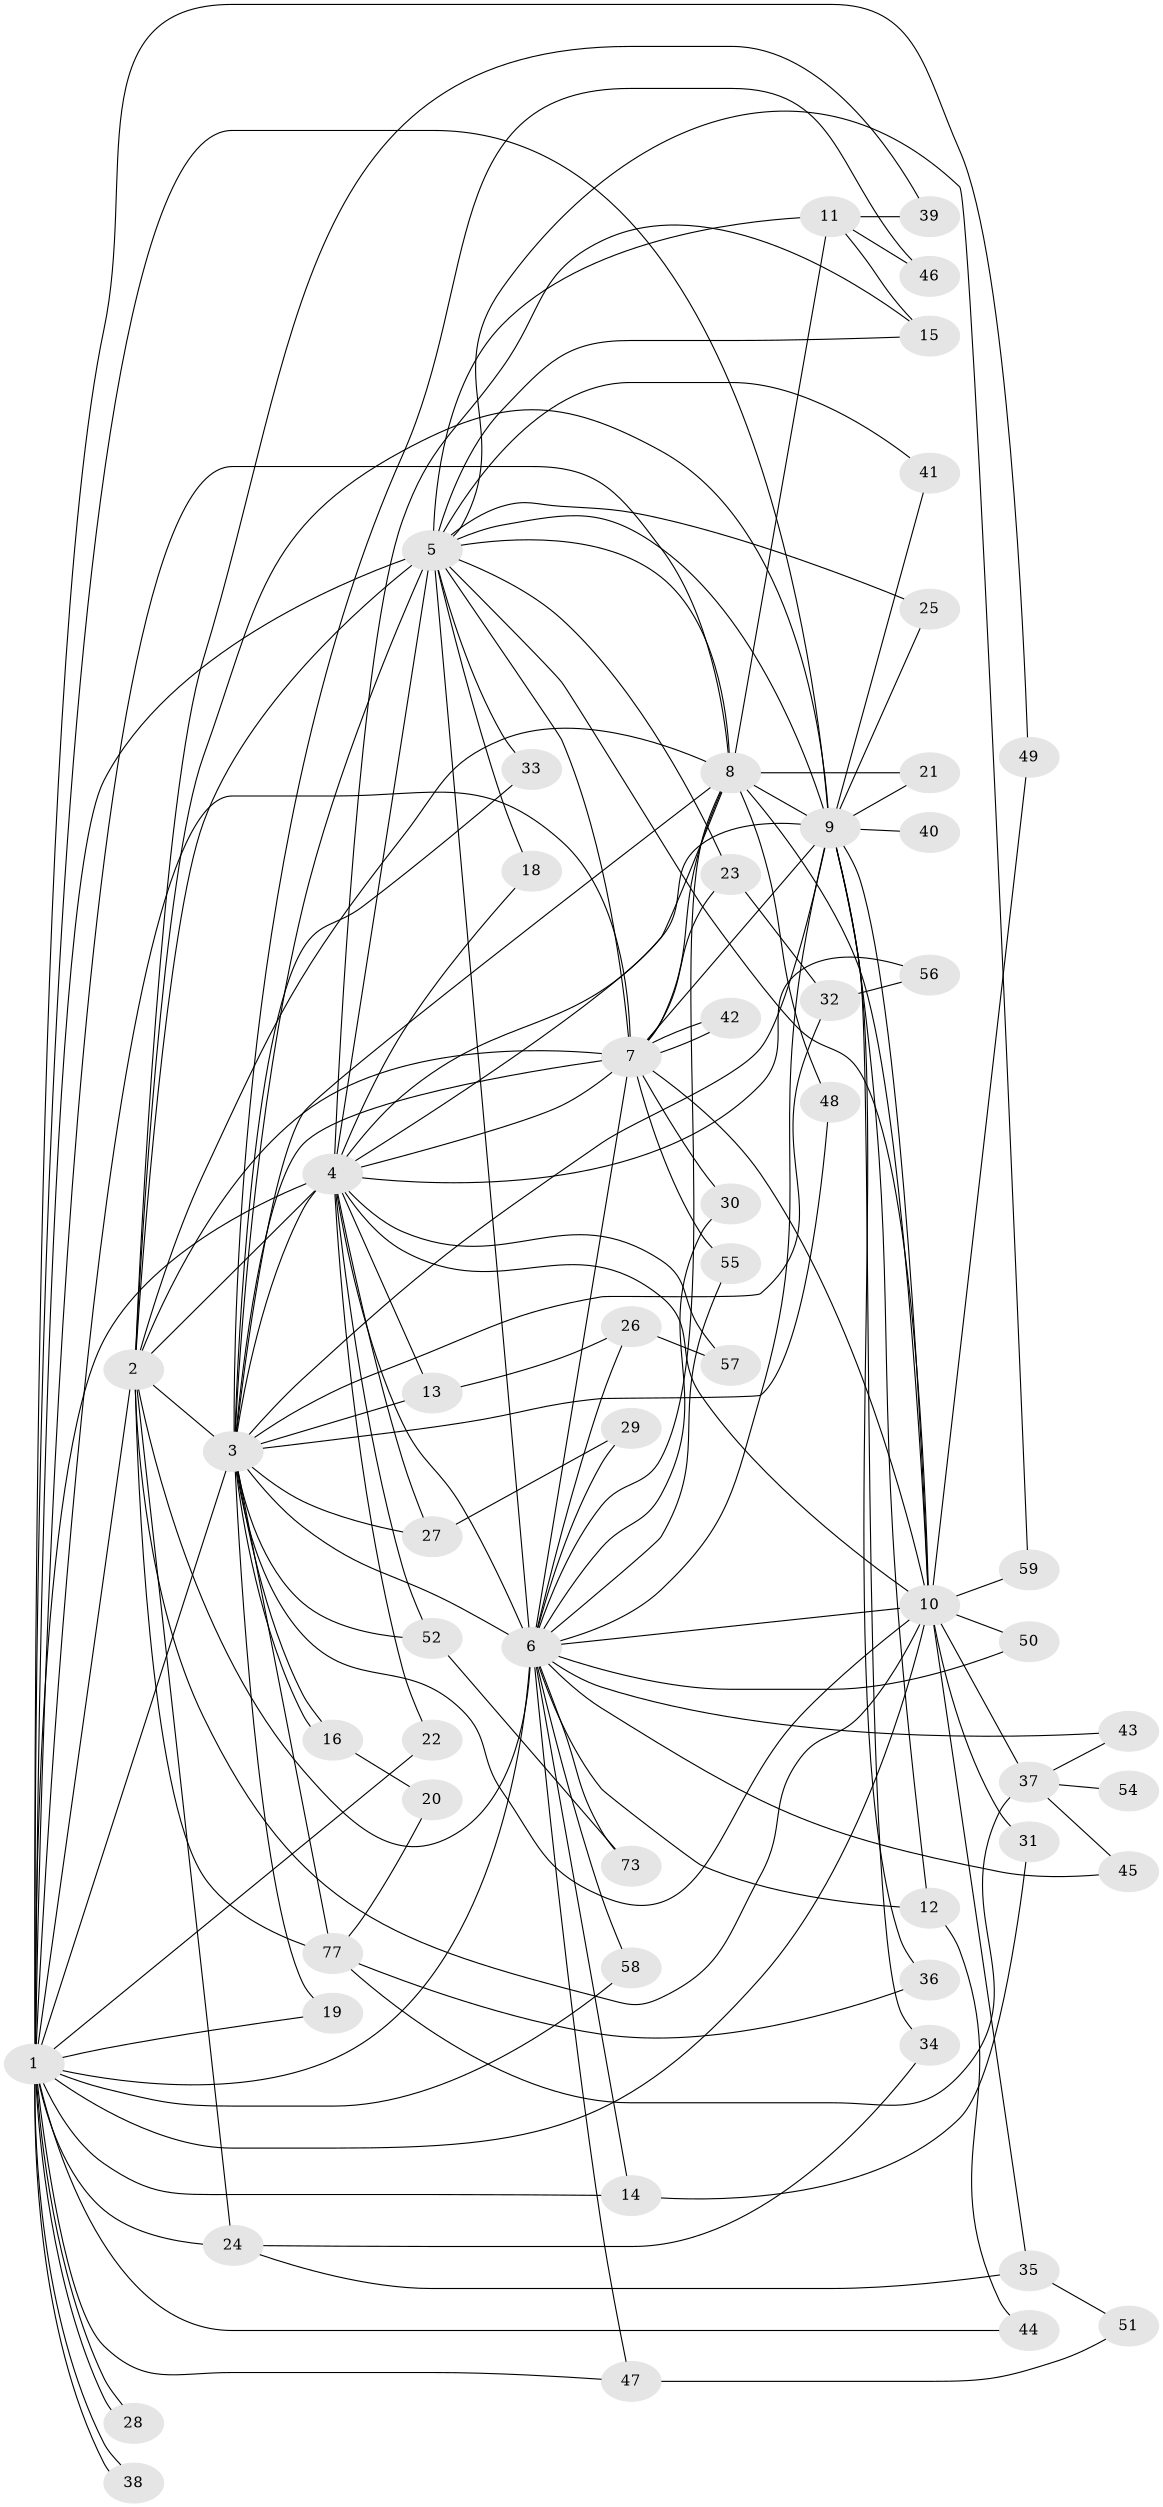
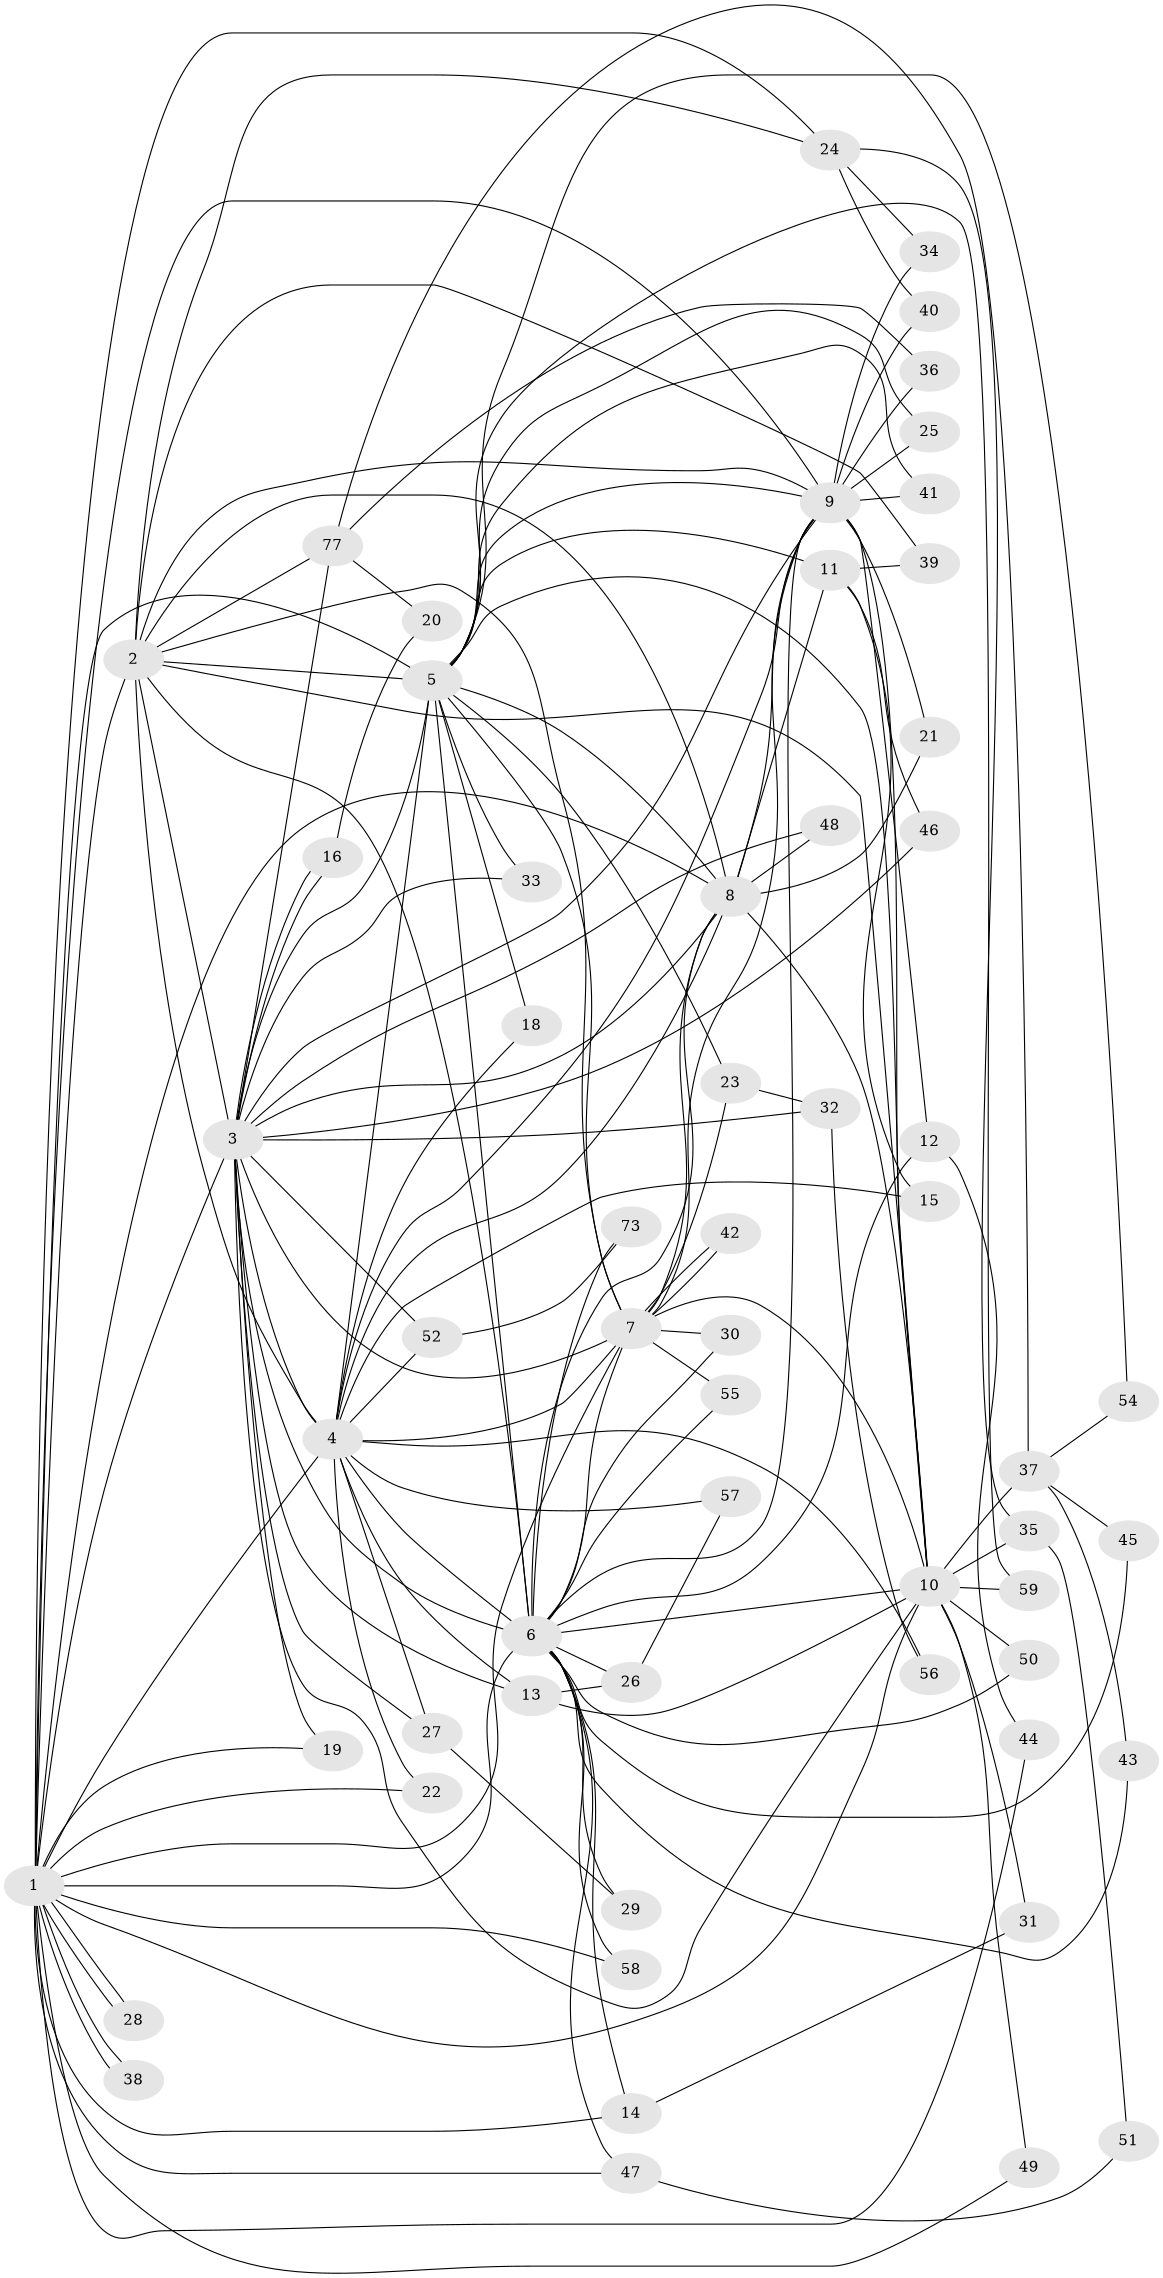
edge "24" -- "40": added
edge "15" -- "5": now "54" -- "5"
edge "4" -- "10": now "13" -- "10"
